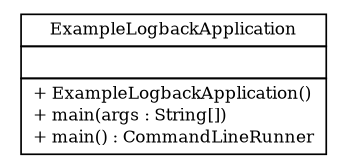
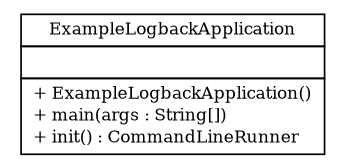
node "ExampleLogbackApplication": text "+ main() : CommandLineRunner" -> "+ init() : CommandLineRunner"
